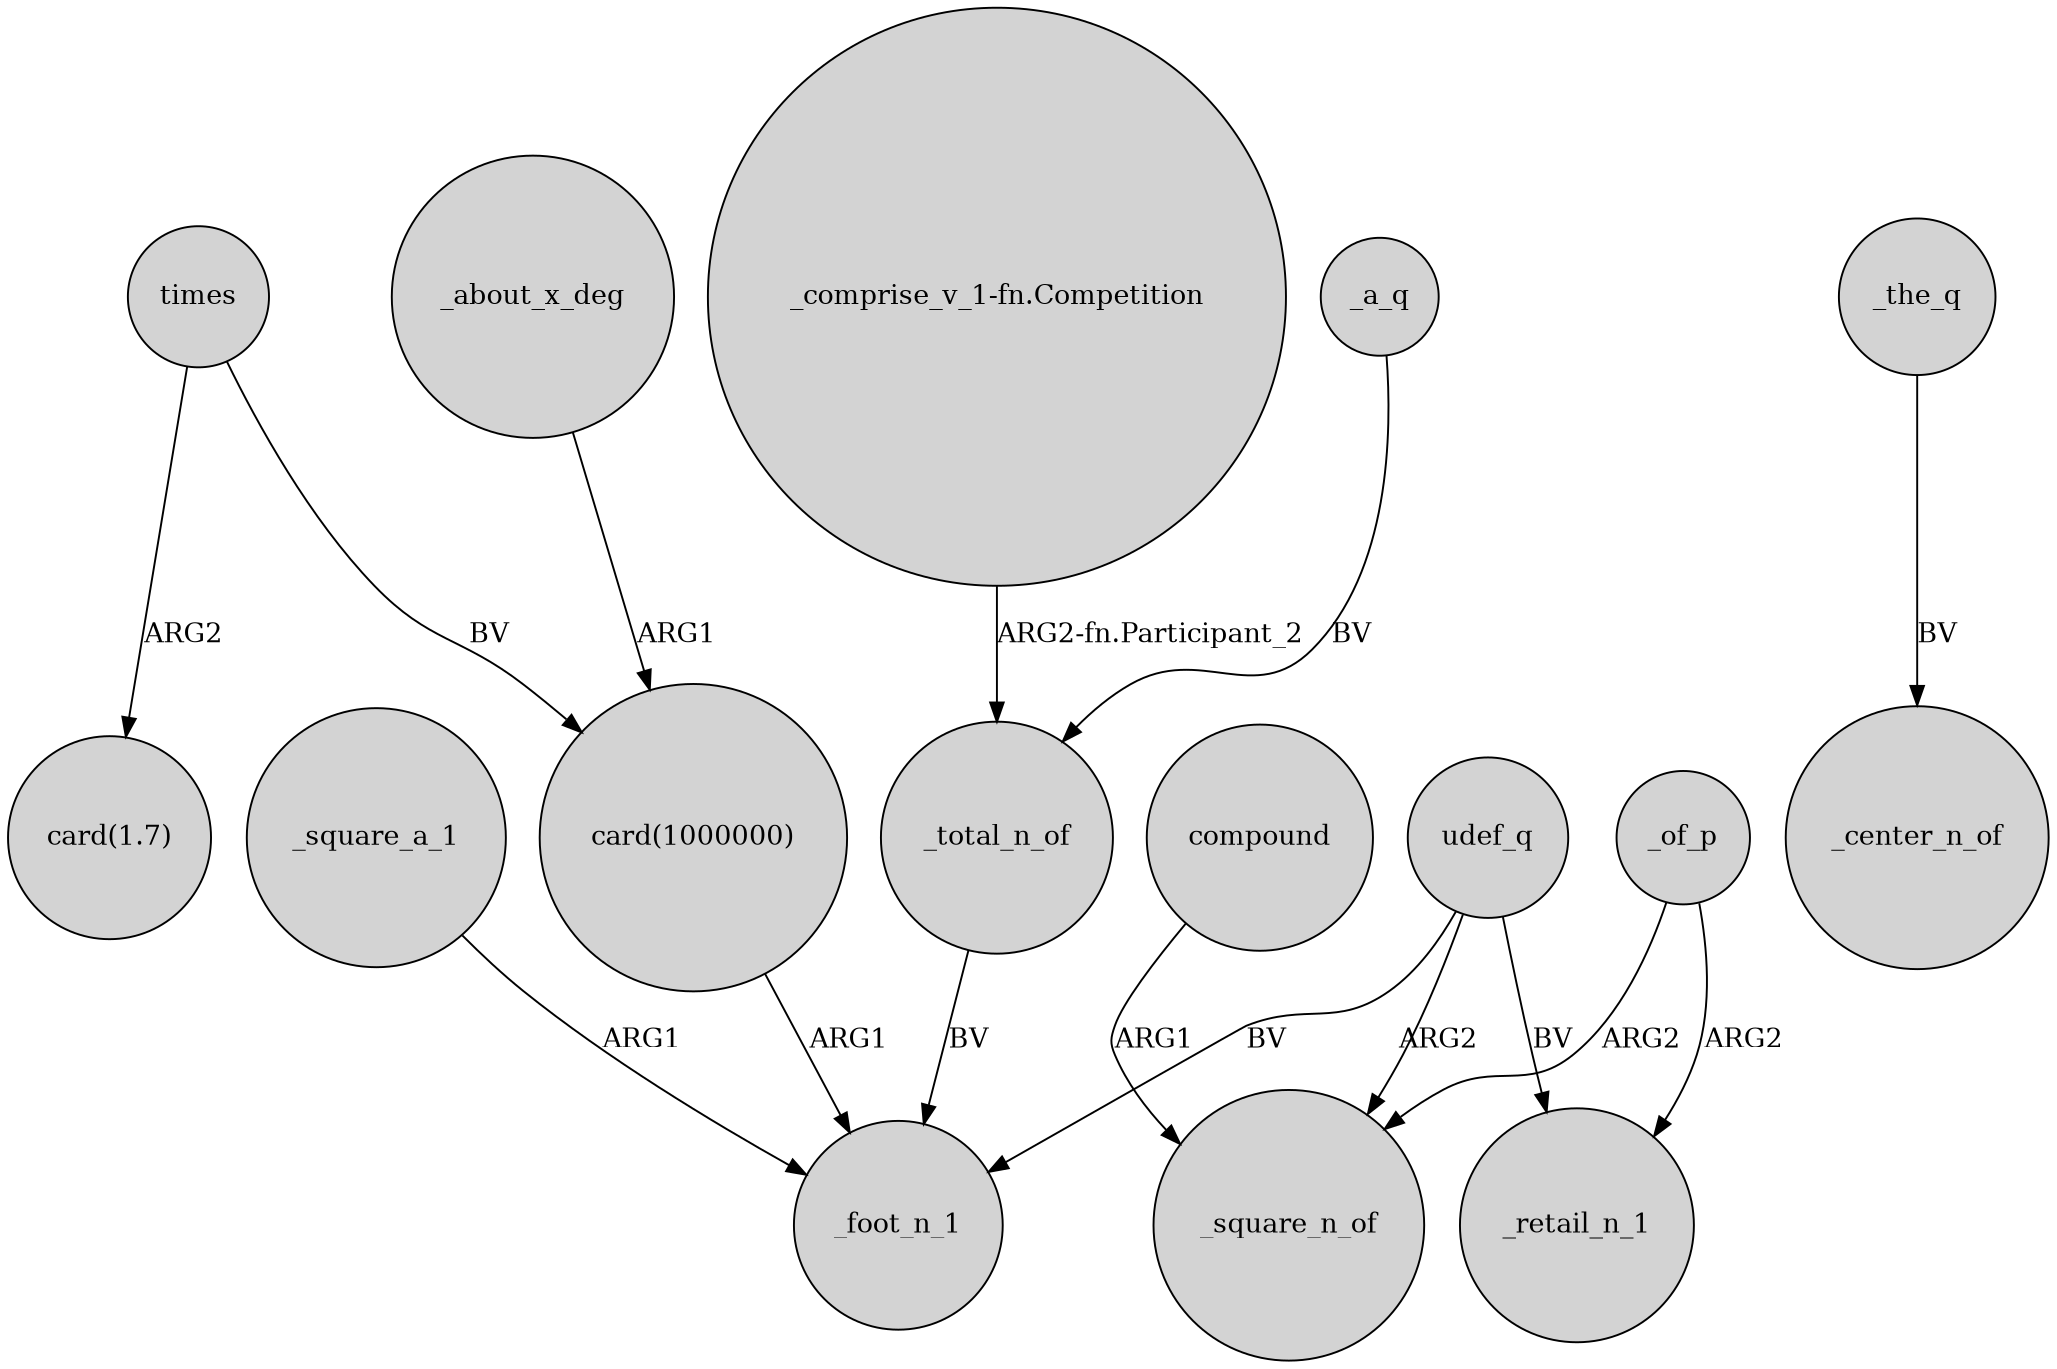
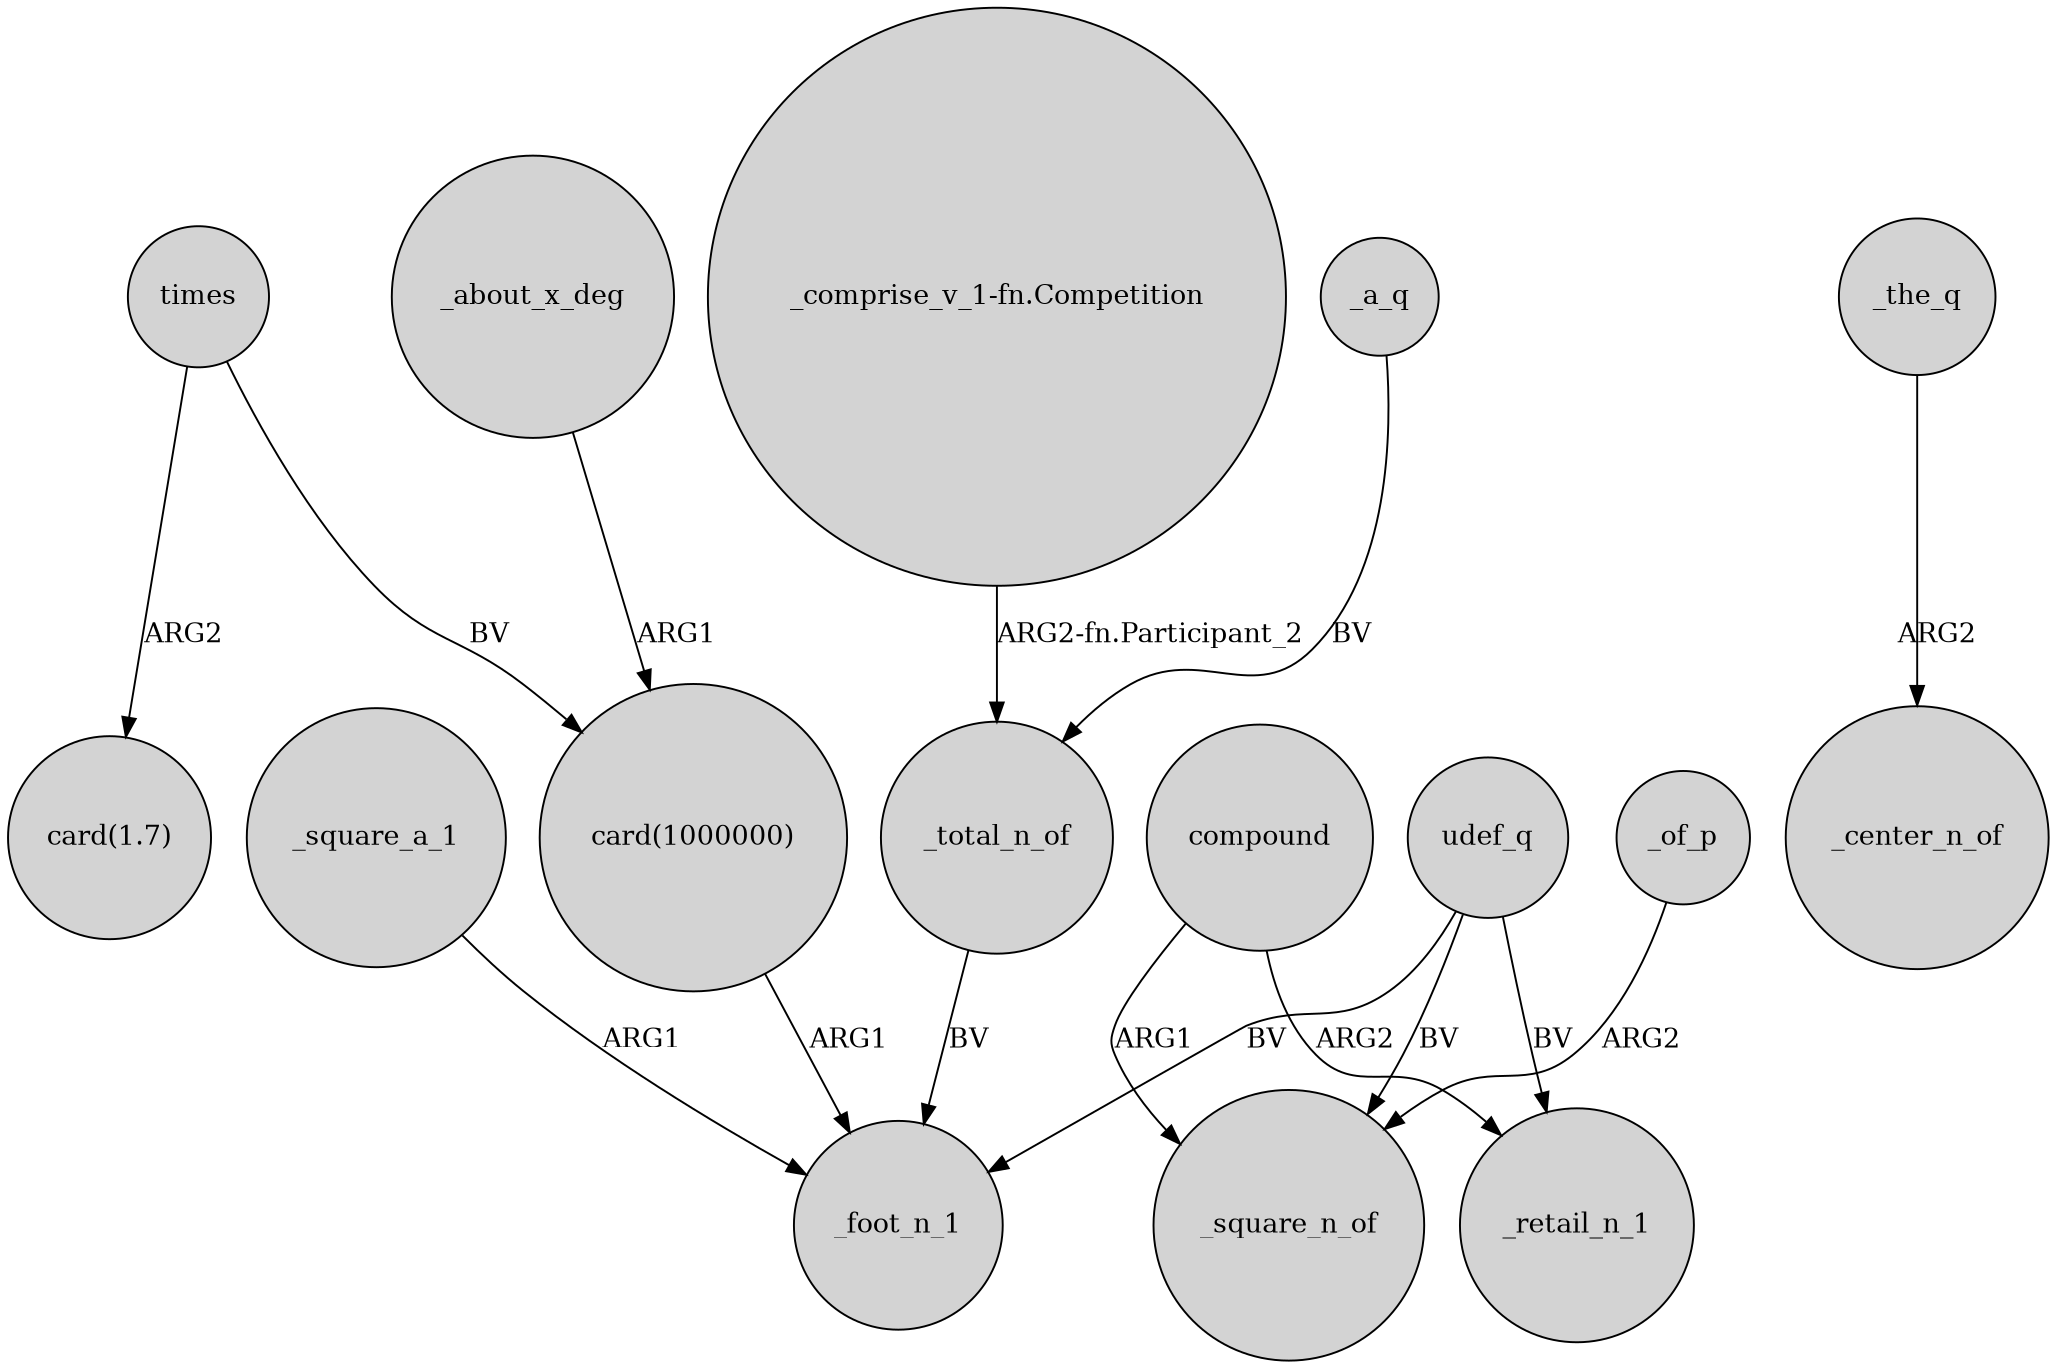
edge "_the_q" -> "_center_n_of": label "BV" -> "ARG2"
edge "_of_p" -> "_retail_n_1": now "compound" -> "_retail_n_1"
edge "udef_q" -> "_square_n_of": label "ARG2" -> "BV"
